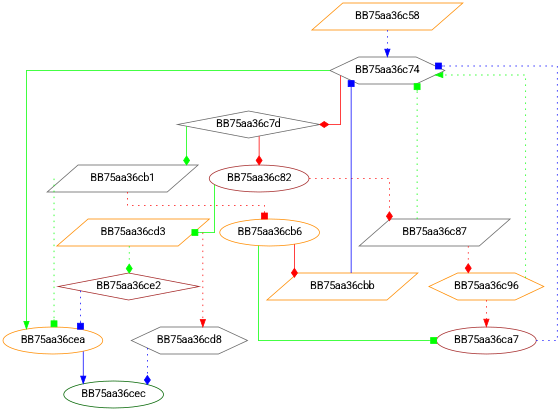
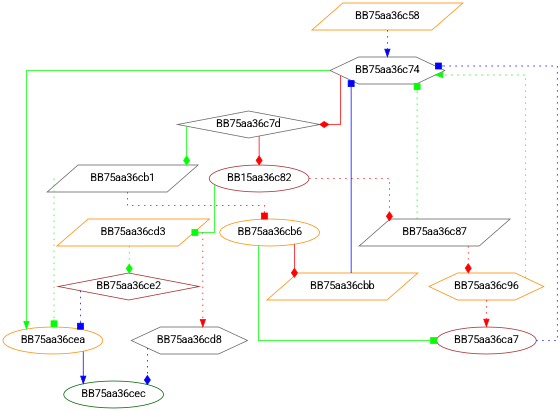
node "BB75aa36c82": label "BB75aa36c82" -> "BB15aa36c82"
